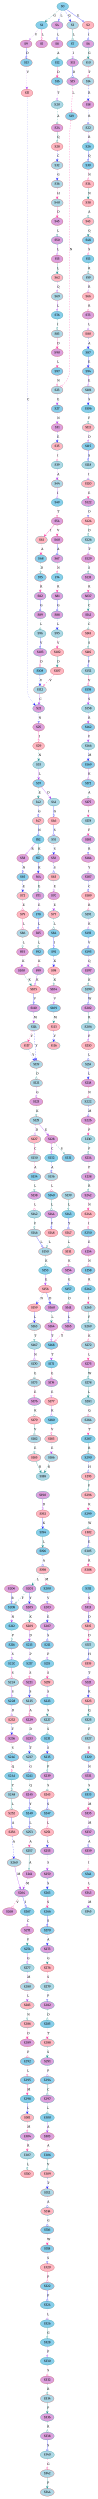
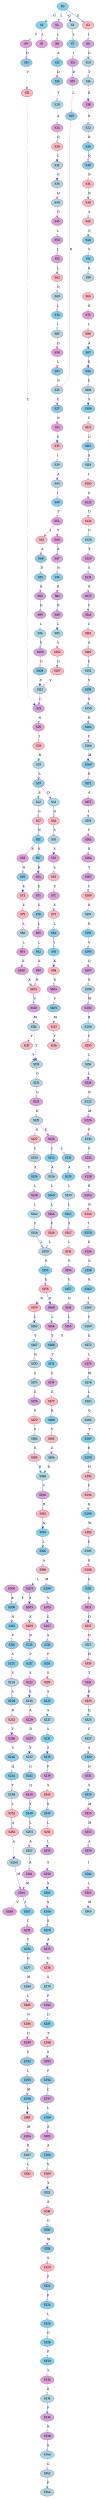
edge "S59" -> "S66": removed, label "R"
node "S135": added
edge "S188" -> "S190": added, label "V"
edge "S308" -> "S311": added, label "E"
